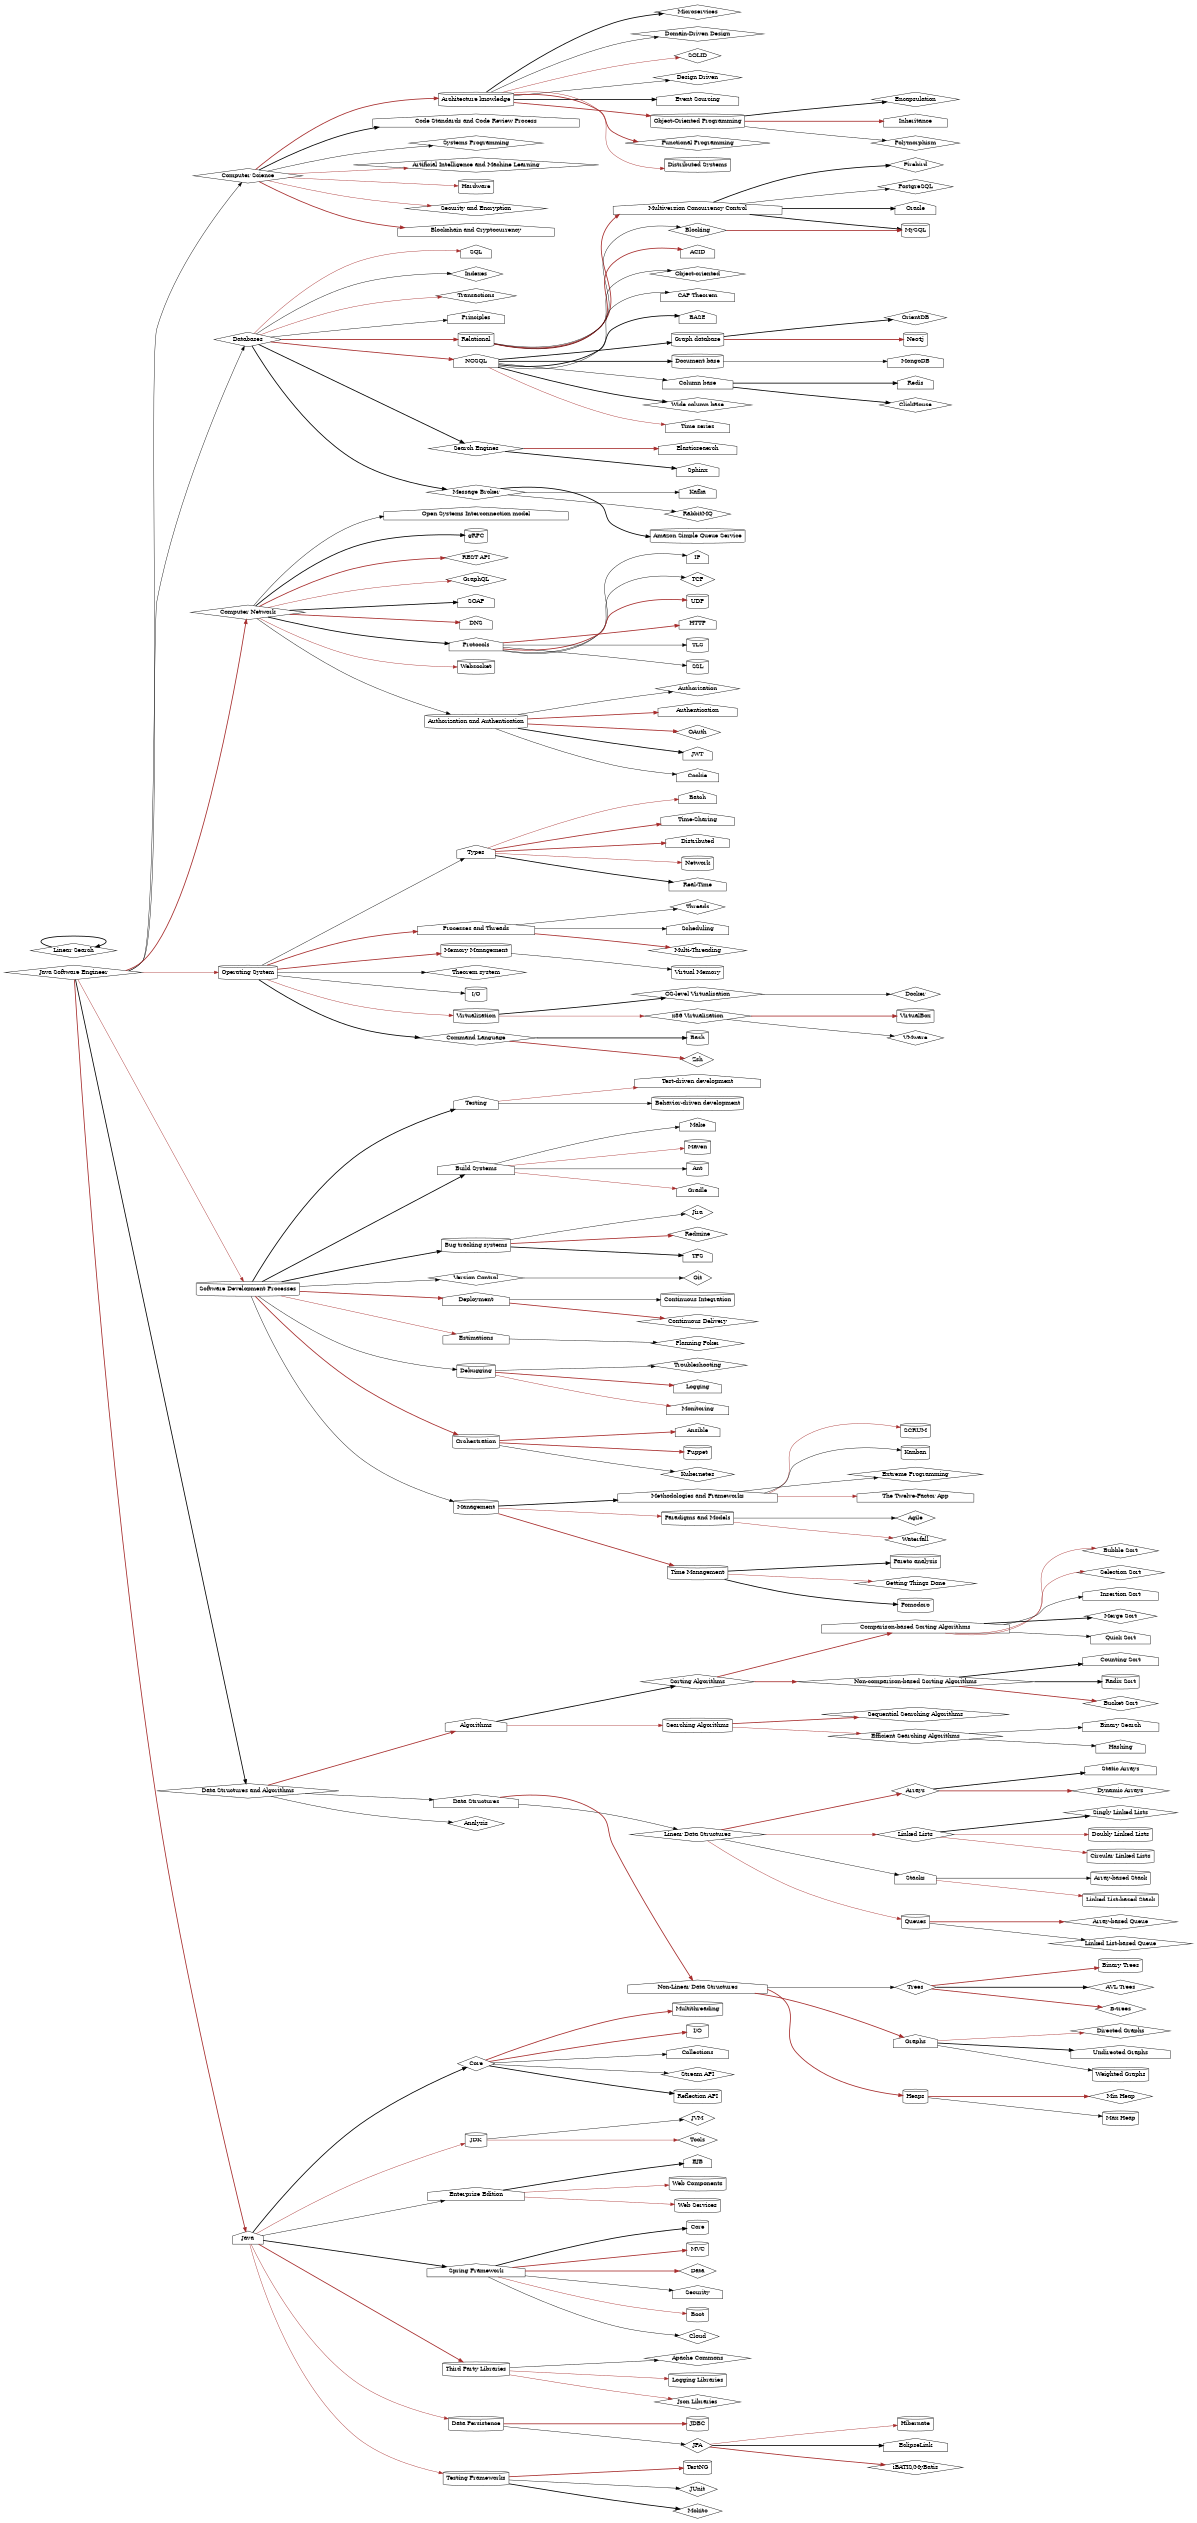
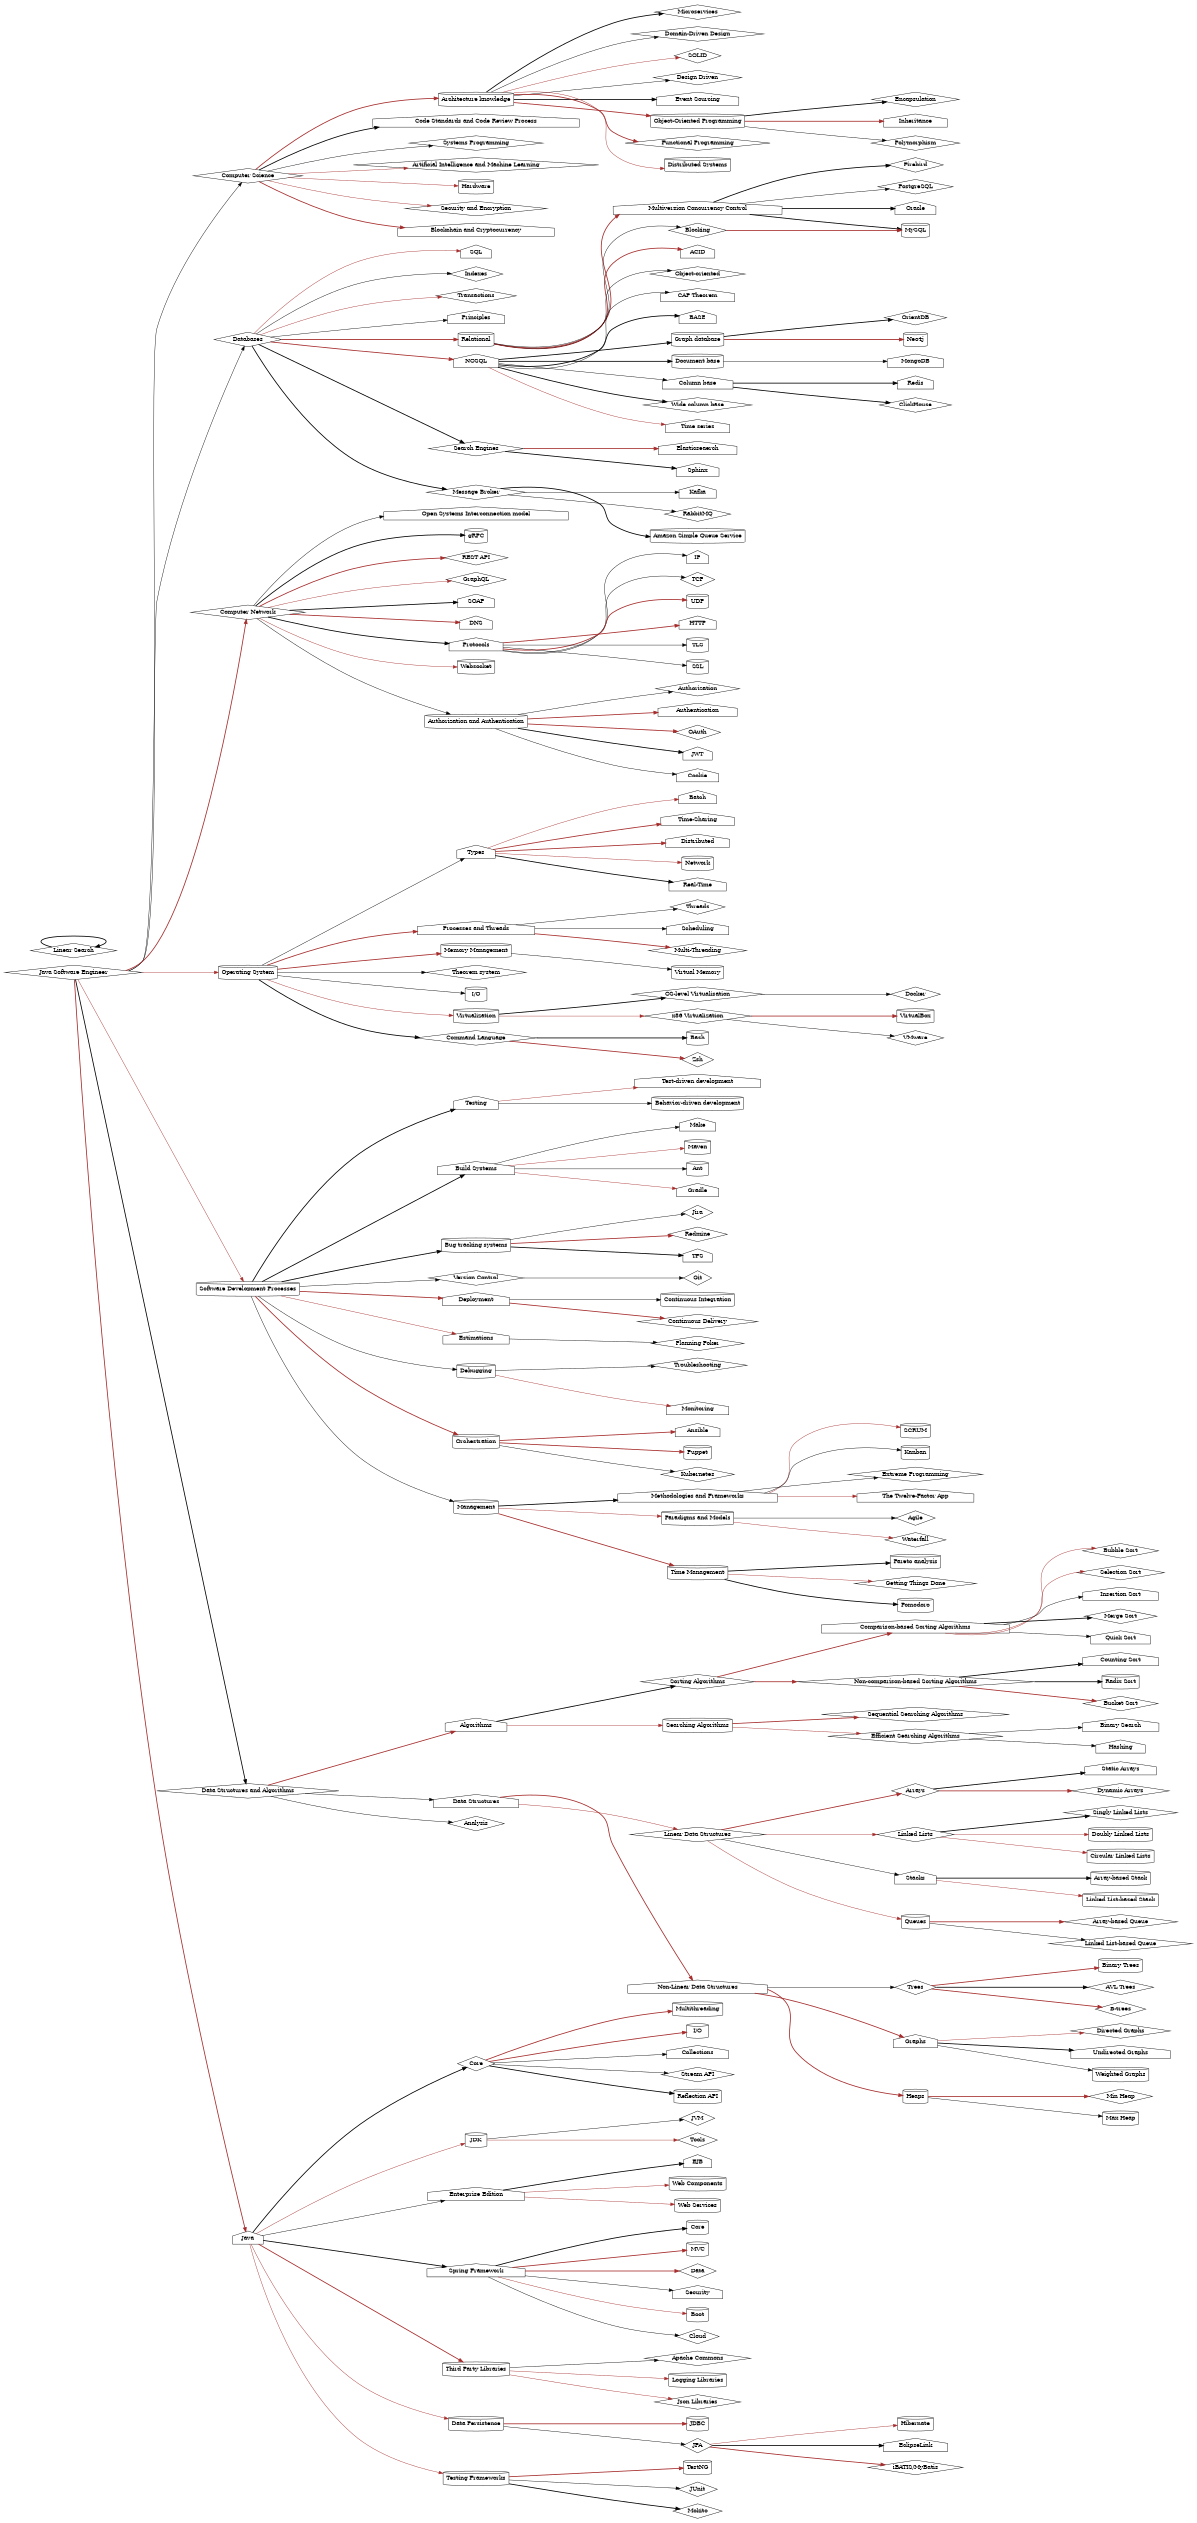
node "Logging": removed
edge "Data Structures" -> "Linear Data Structures": color black -> brown
edge "Stacks" -> "Array-based Stack": style solid -> bold
